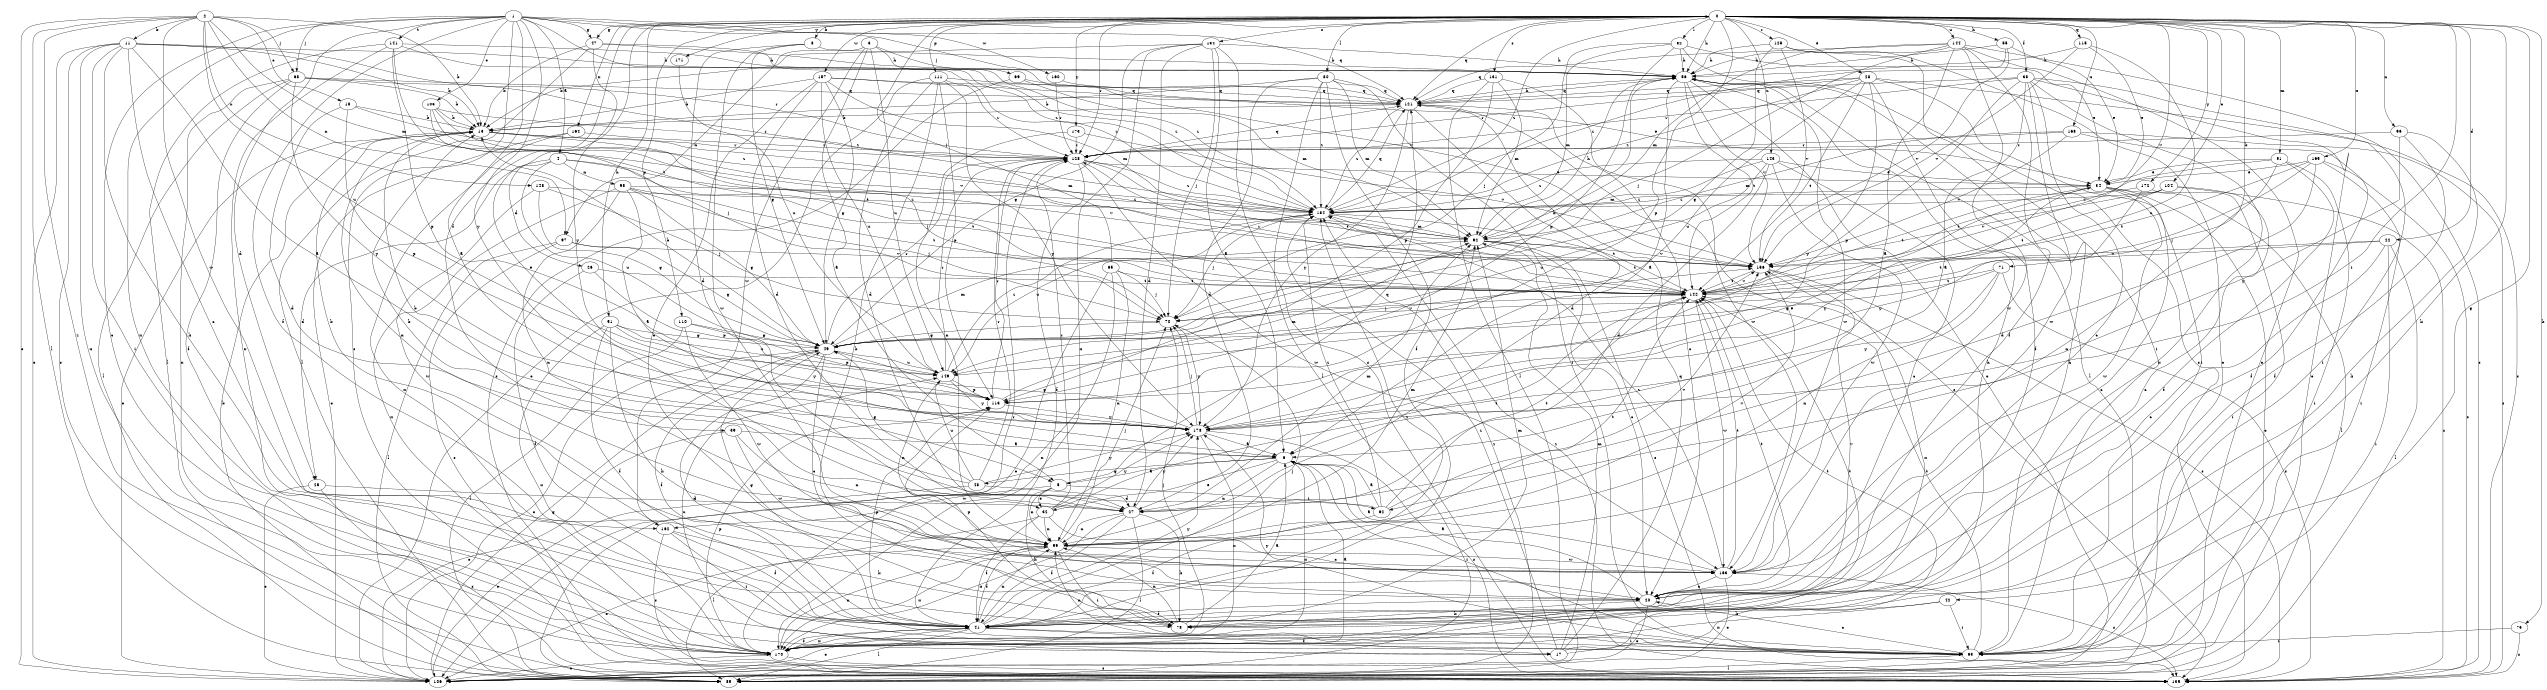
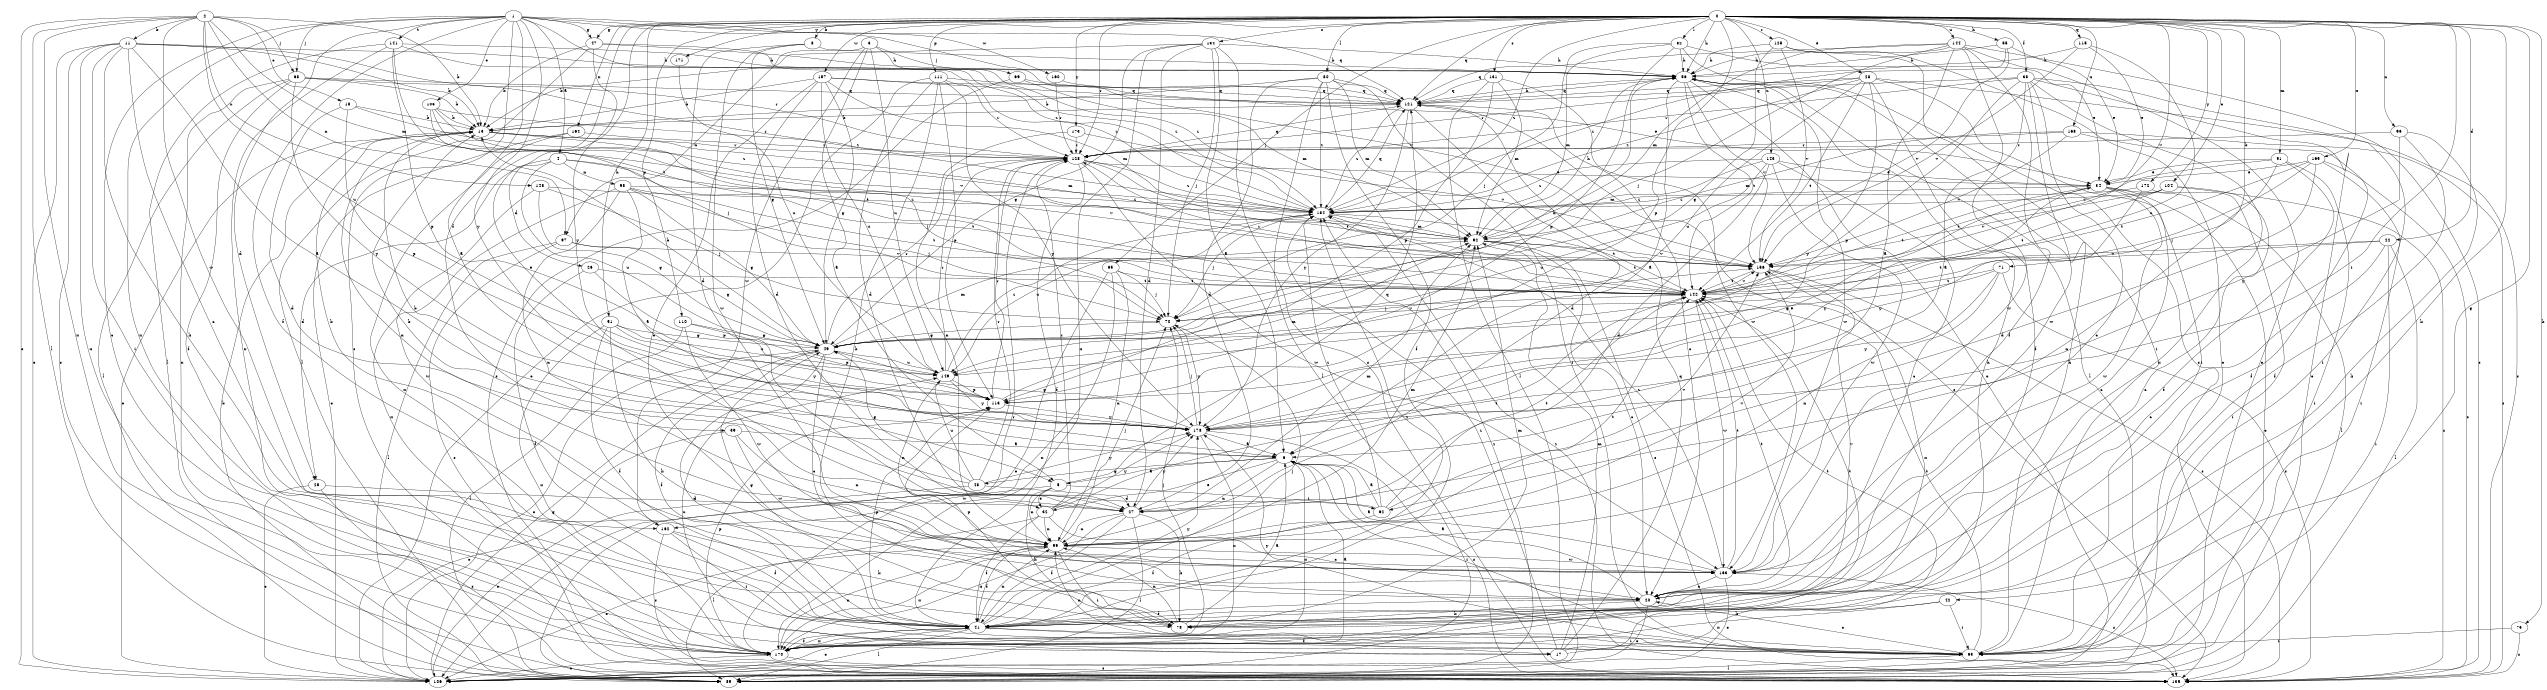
edge "65" -> "0": reversed
edge "2" -> "170": label "z" -> "x"
